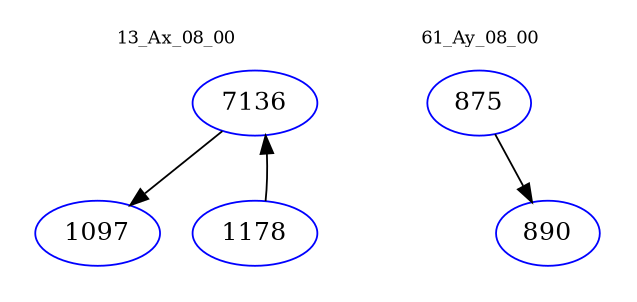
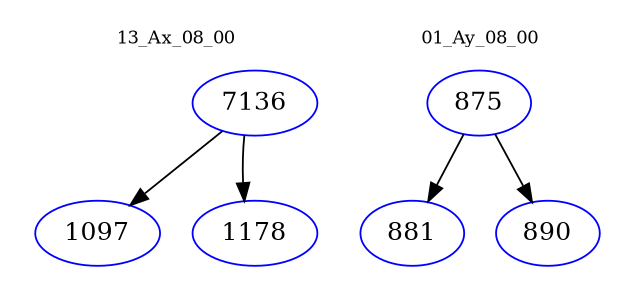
cluster "61_Ay_08_00": label "61_Ay_08_00" -> "01_Ay_08_00"
edge "1178" -> "7136": reversed
node "881": added
